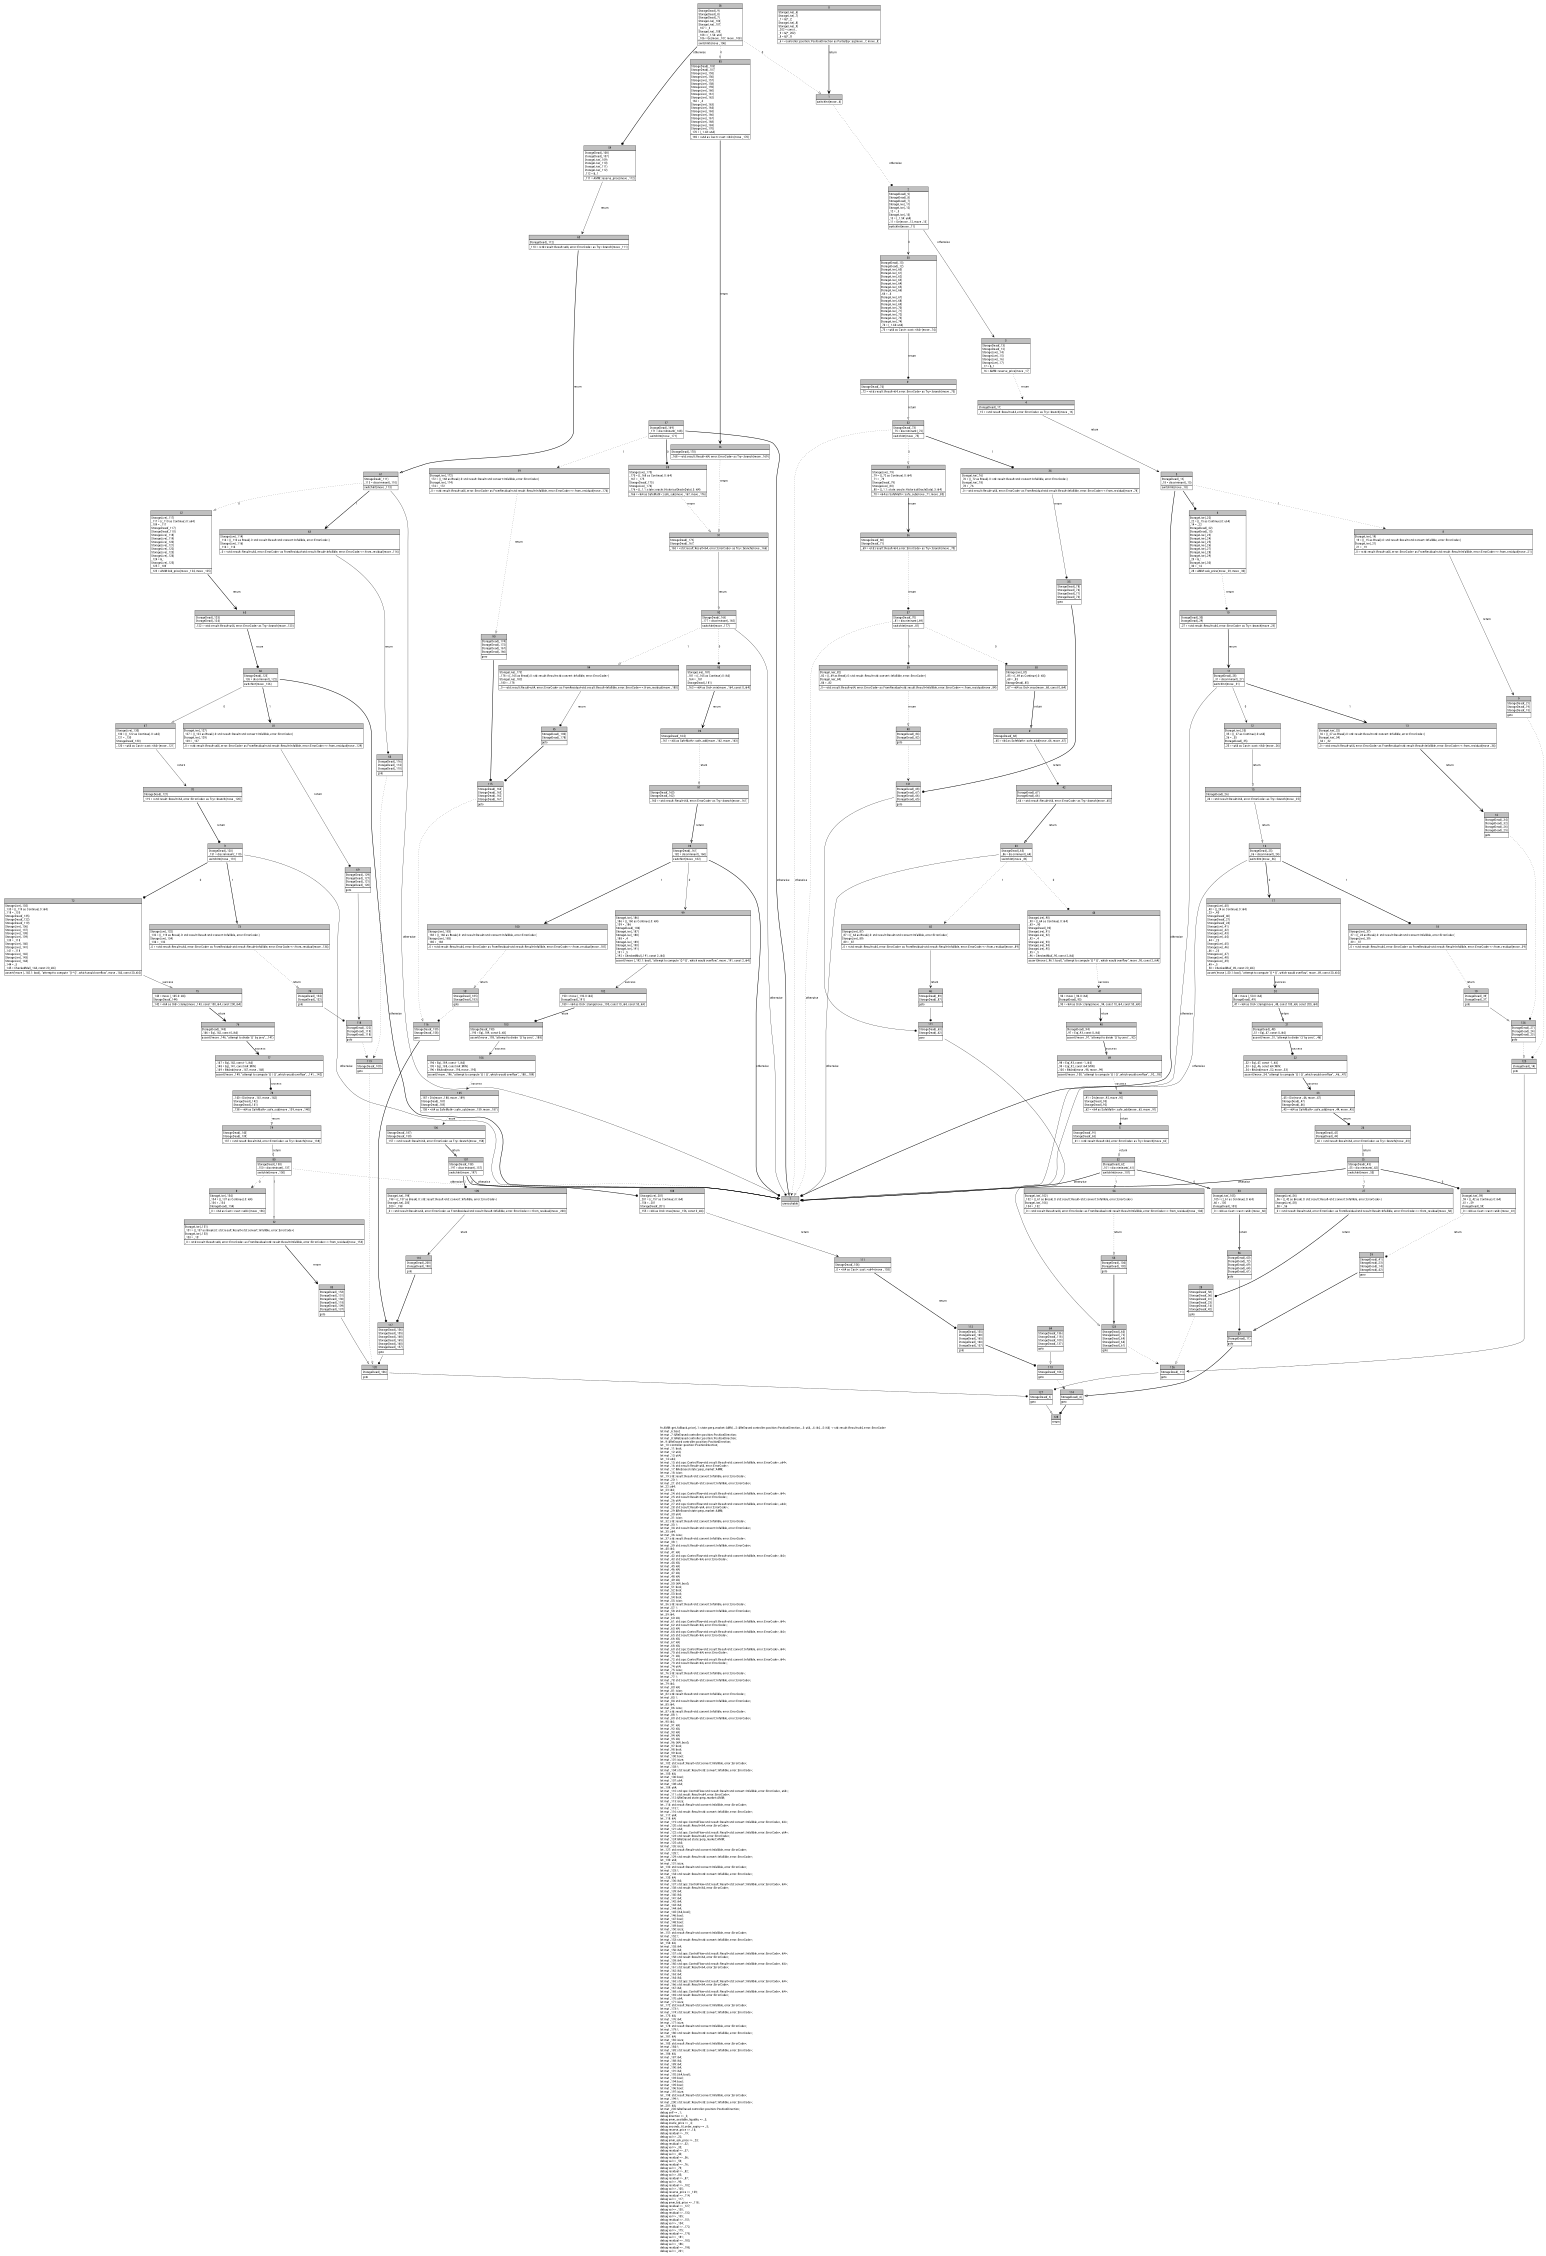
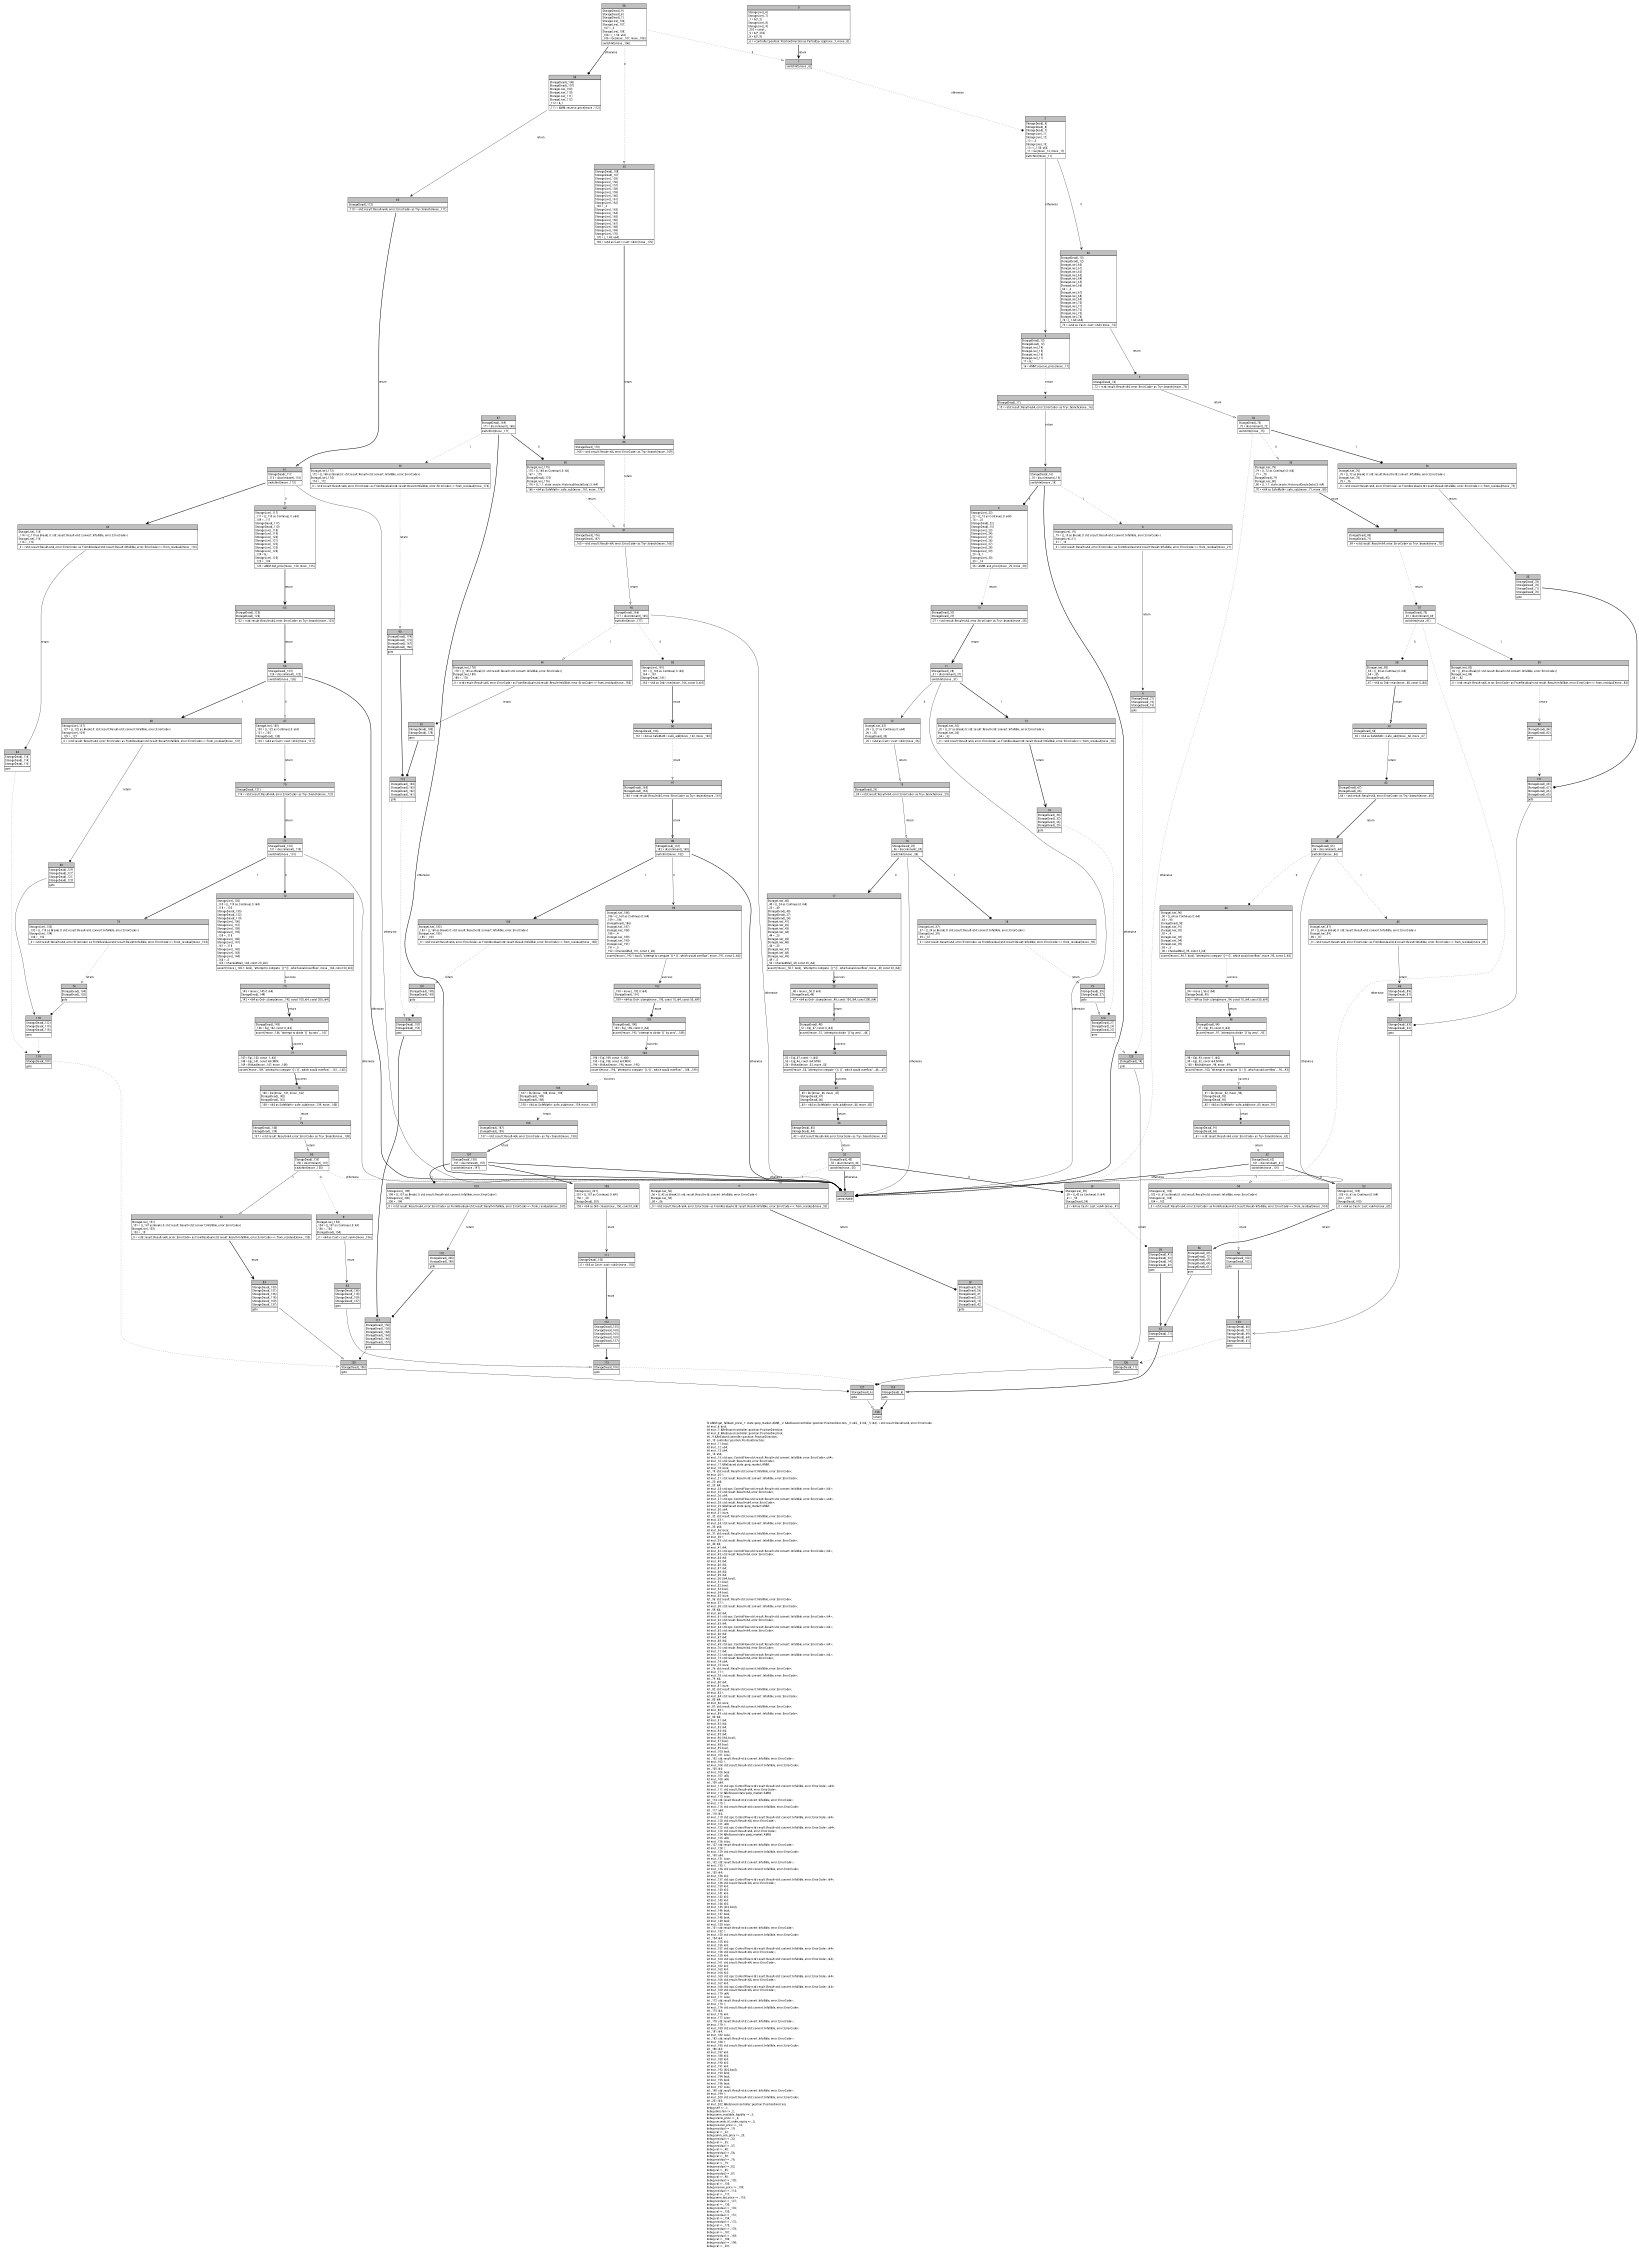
edge "107" -> "108": arrowhead dot -> onormal
edge "81" -> "84": added, label "return"
